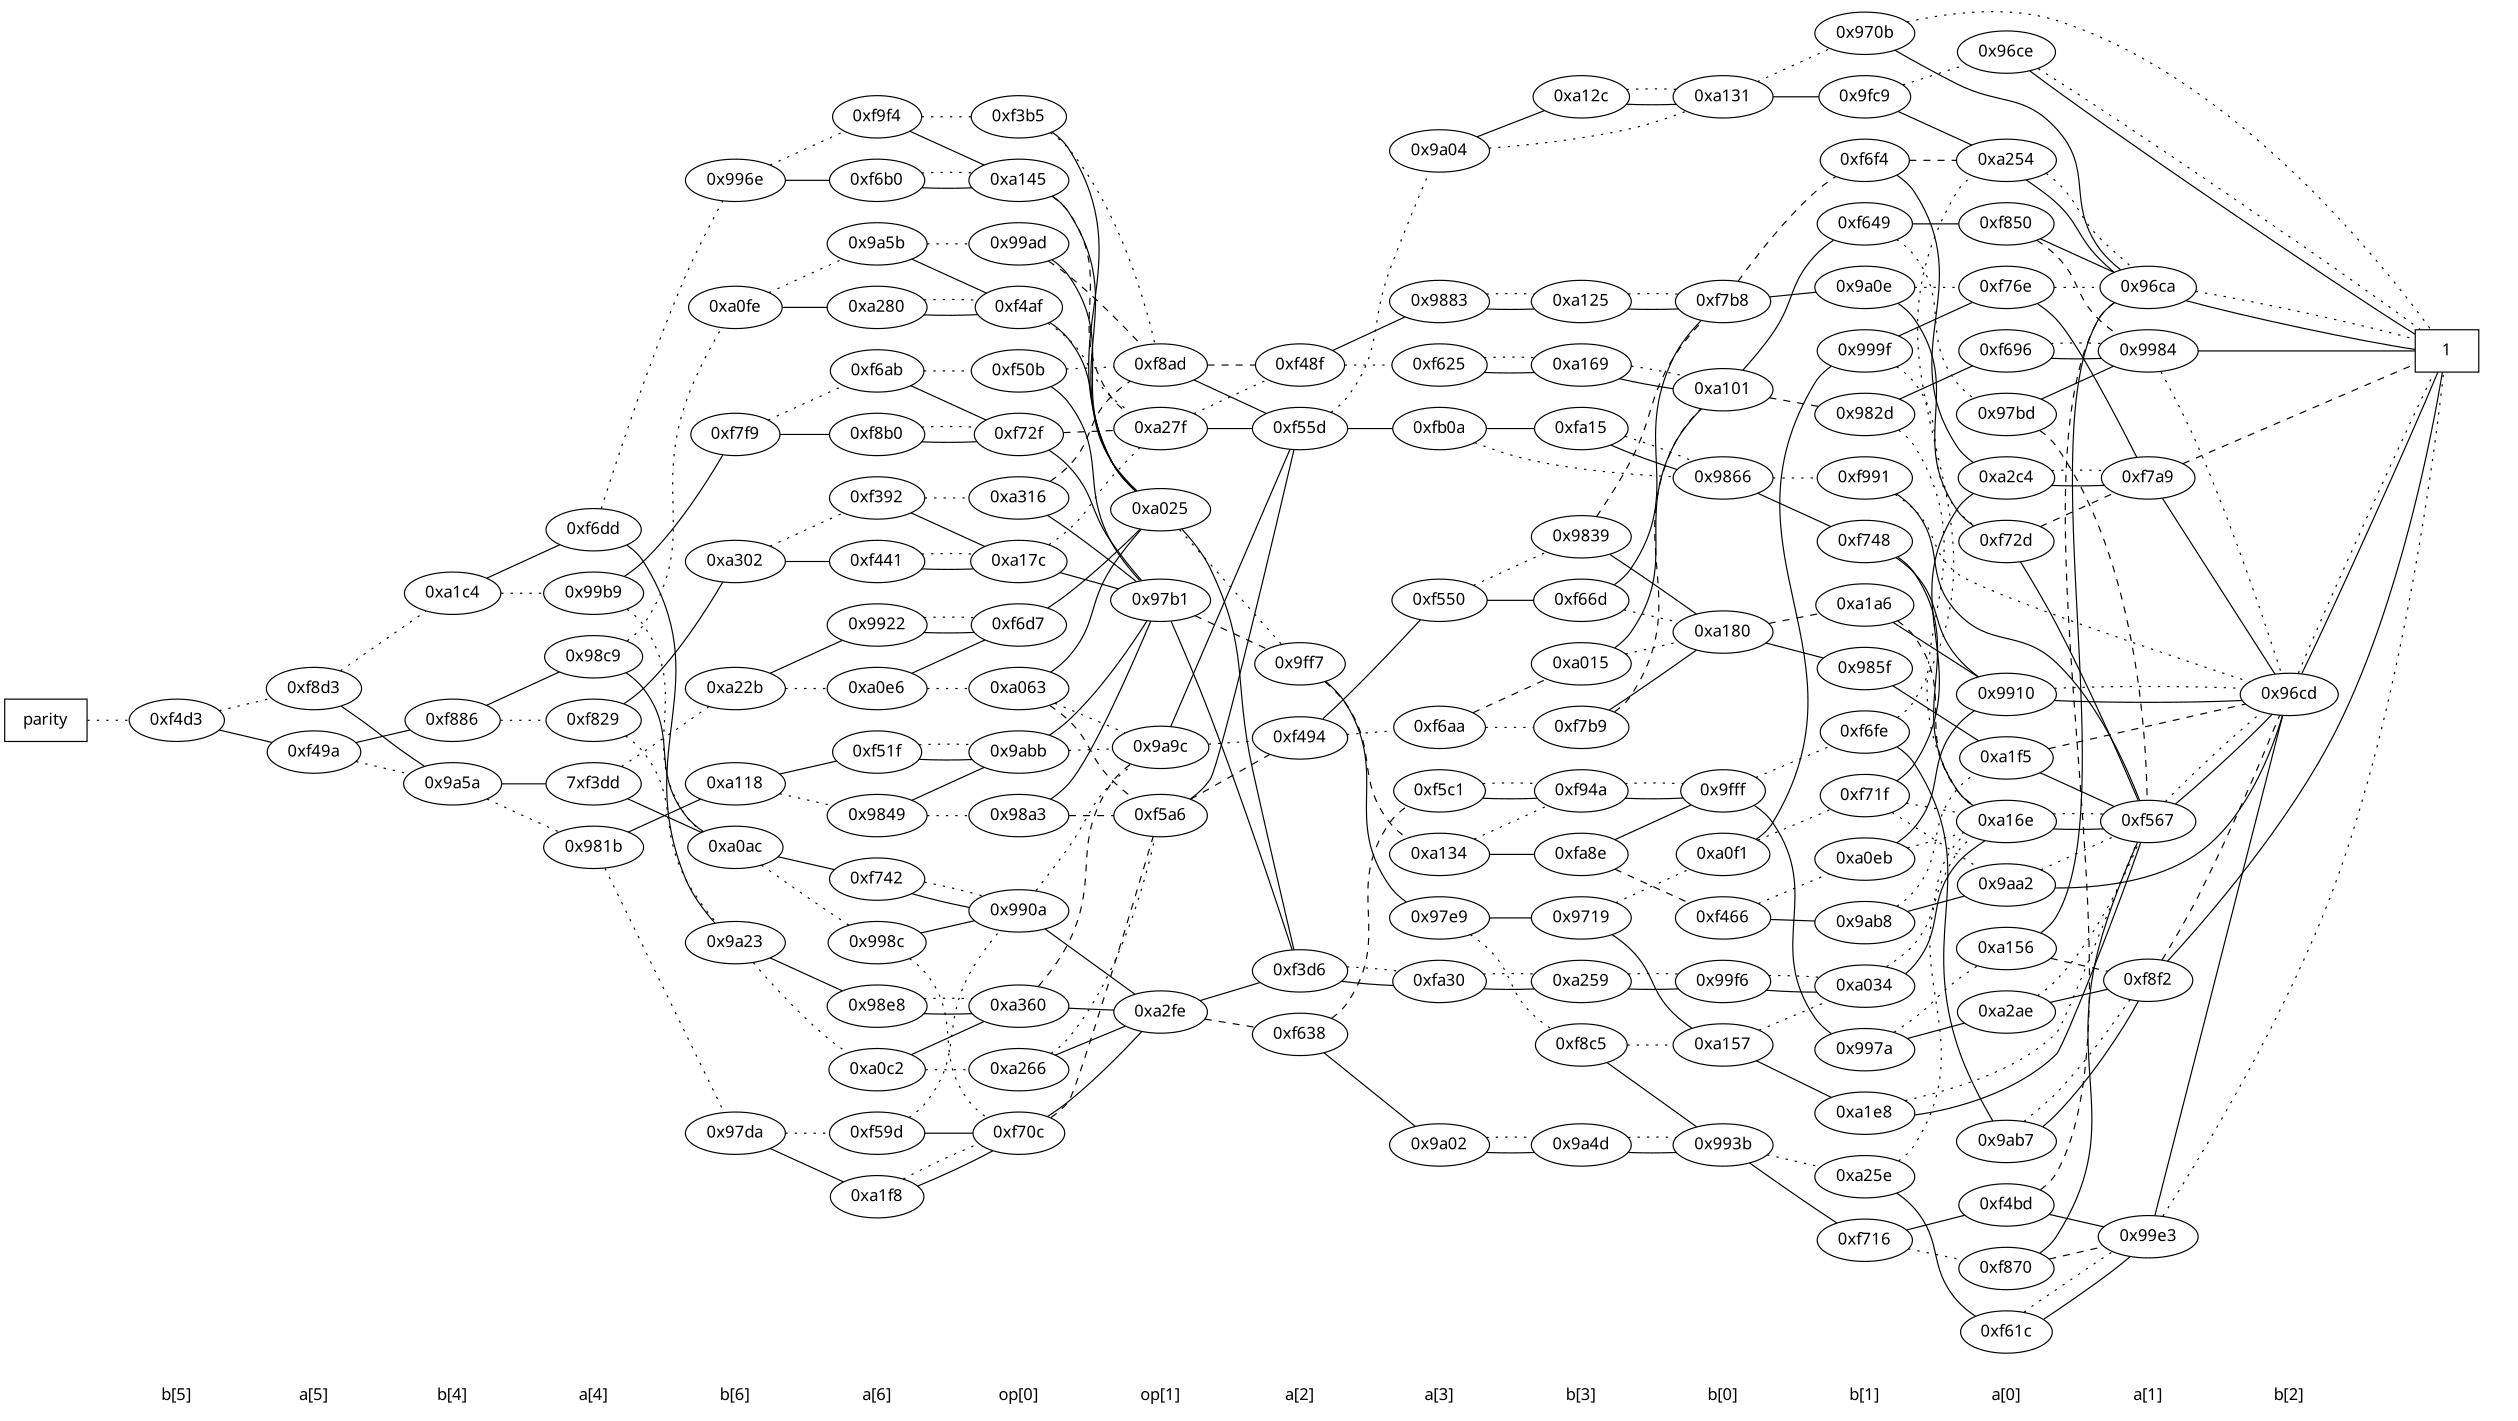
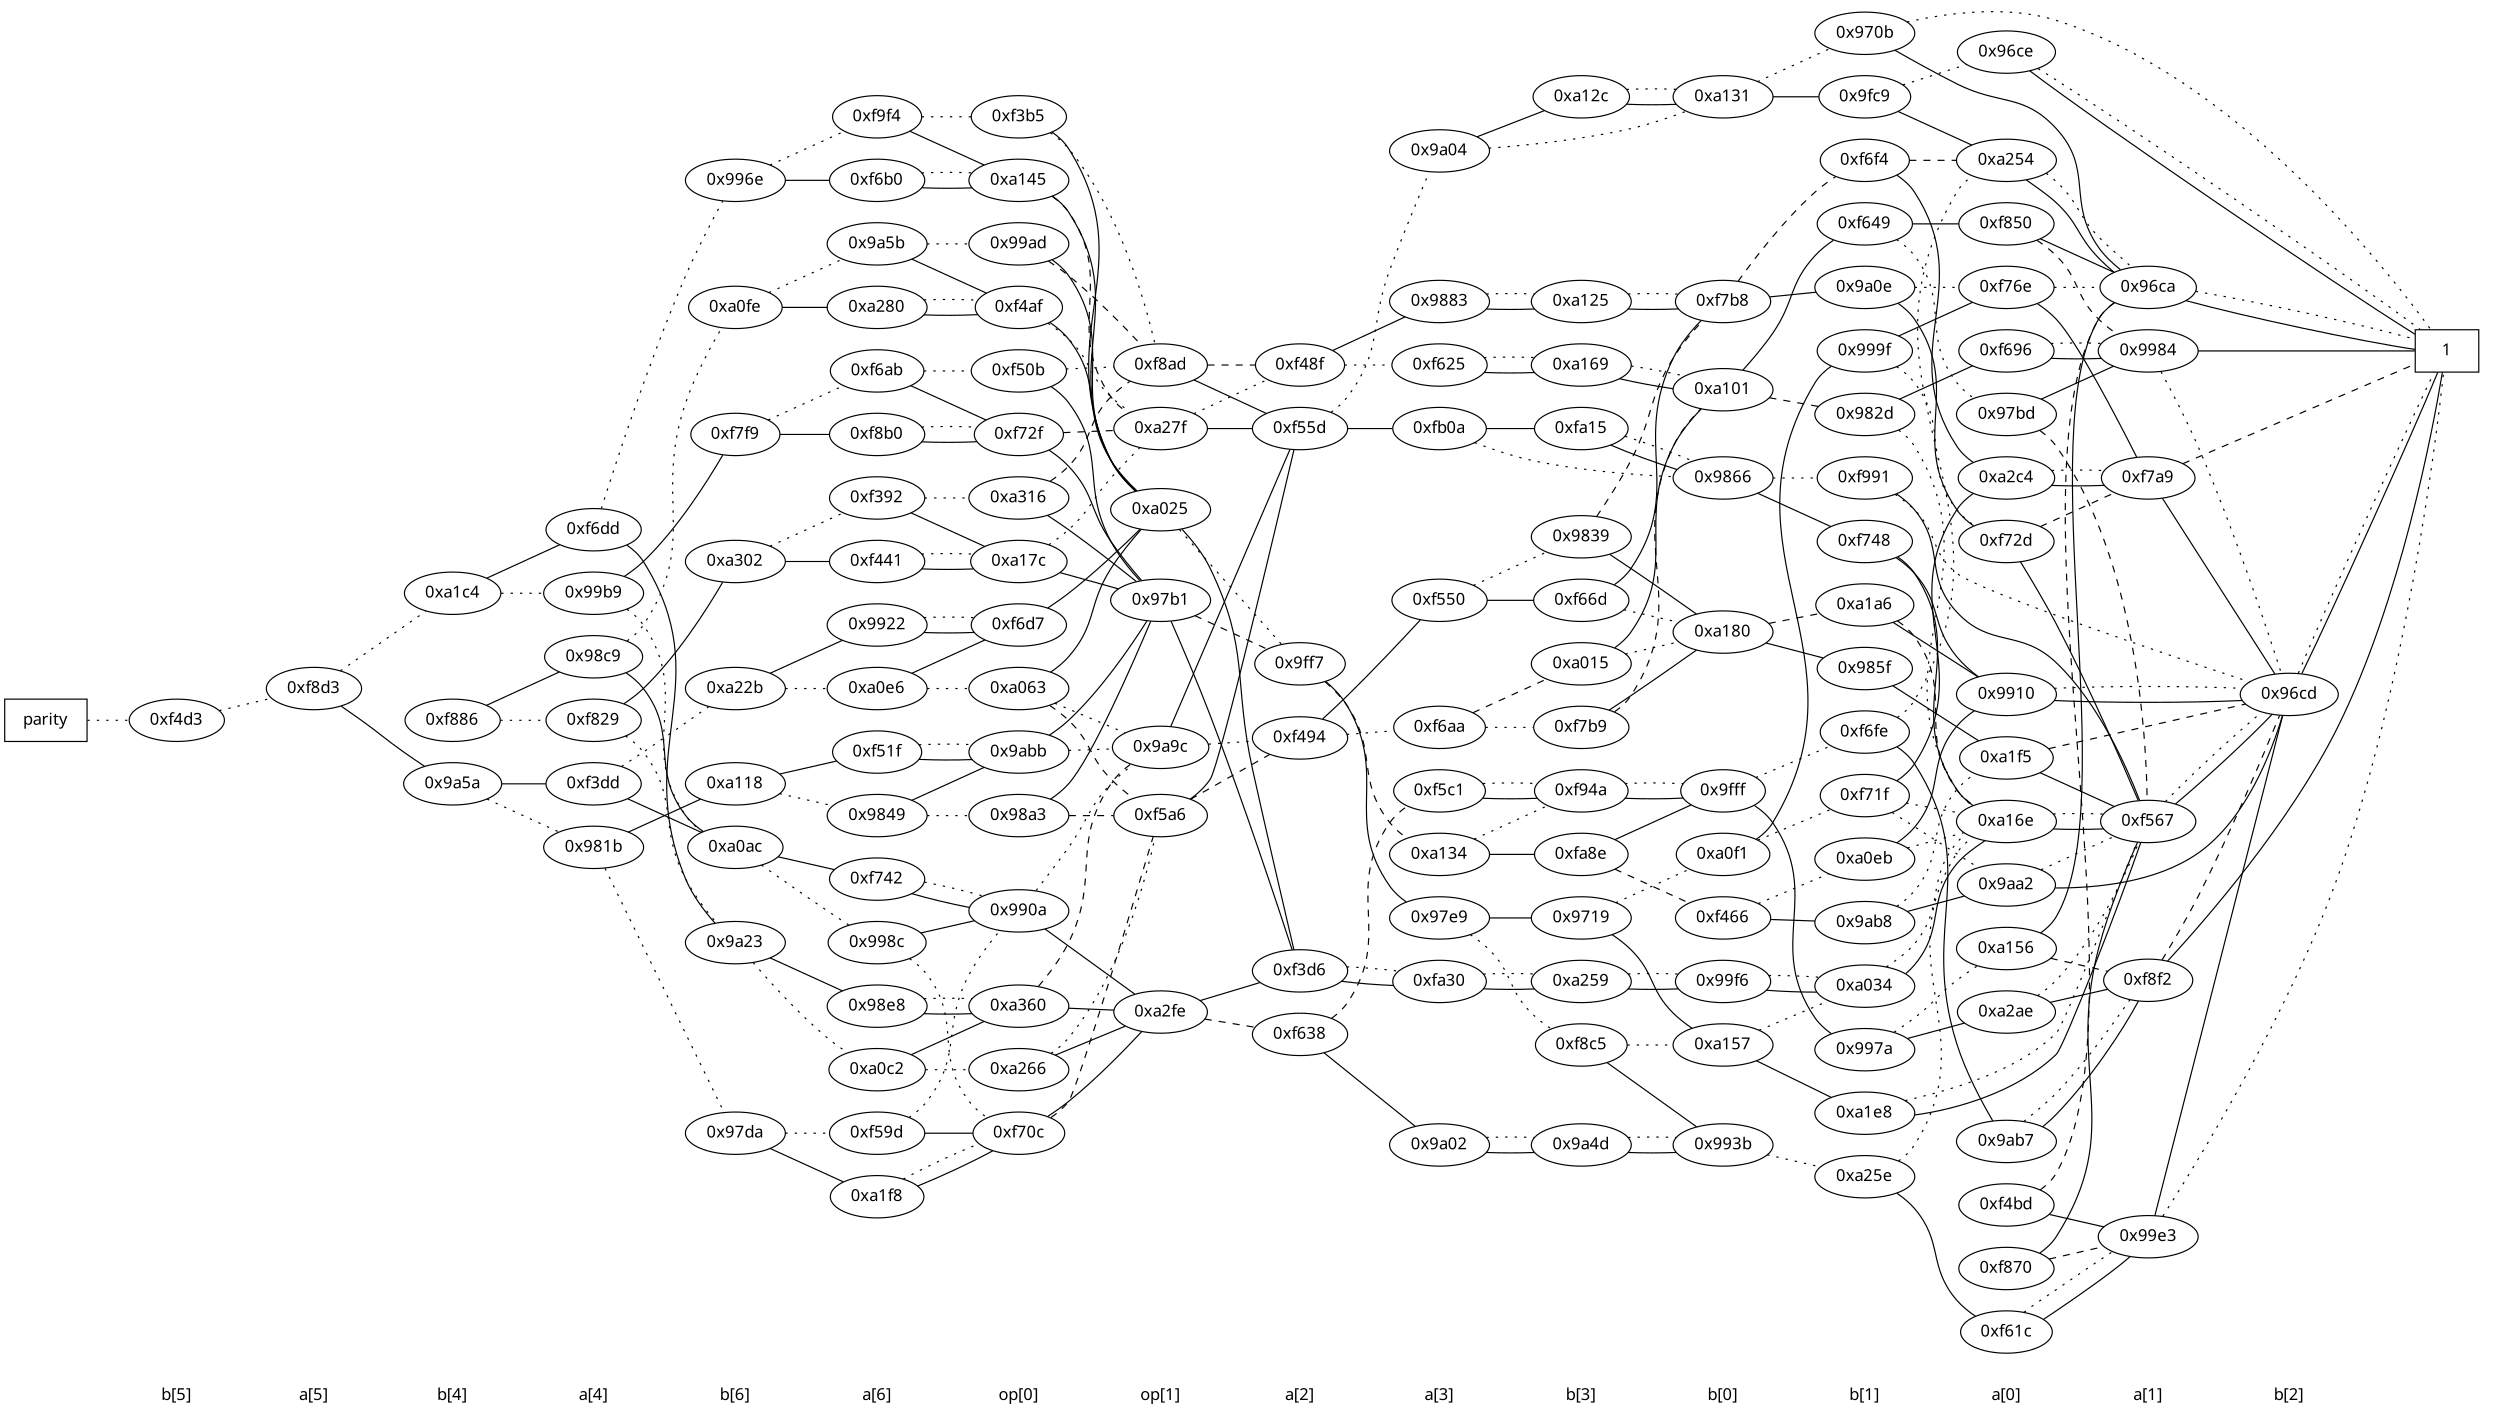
node "0xf49a": removed
node "7xf3dd": label "7xf3dd" -> "0xf3dd"
node "0xf716": removed
